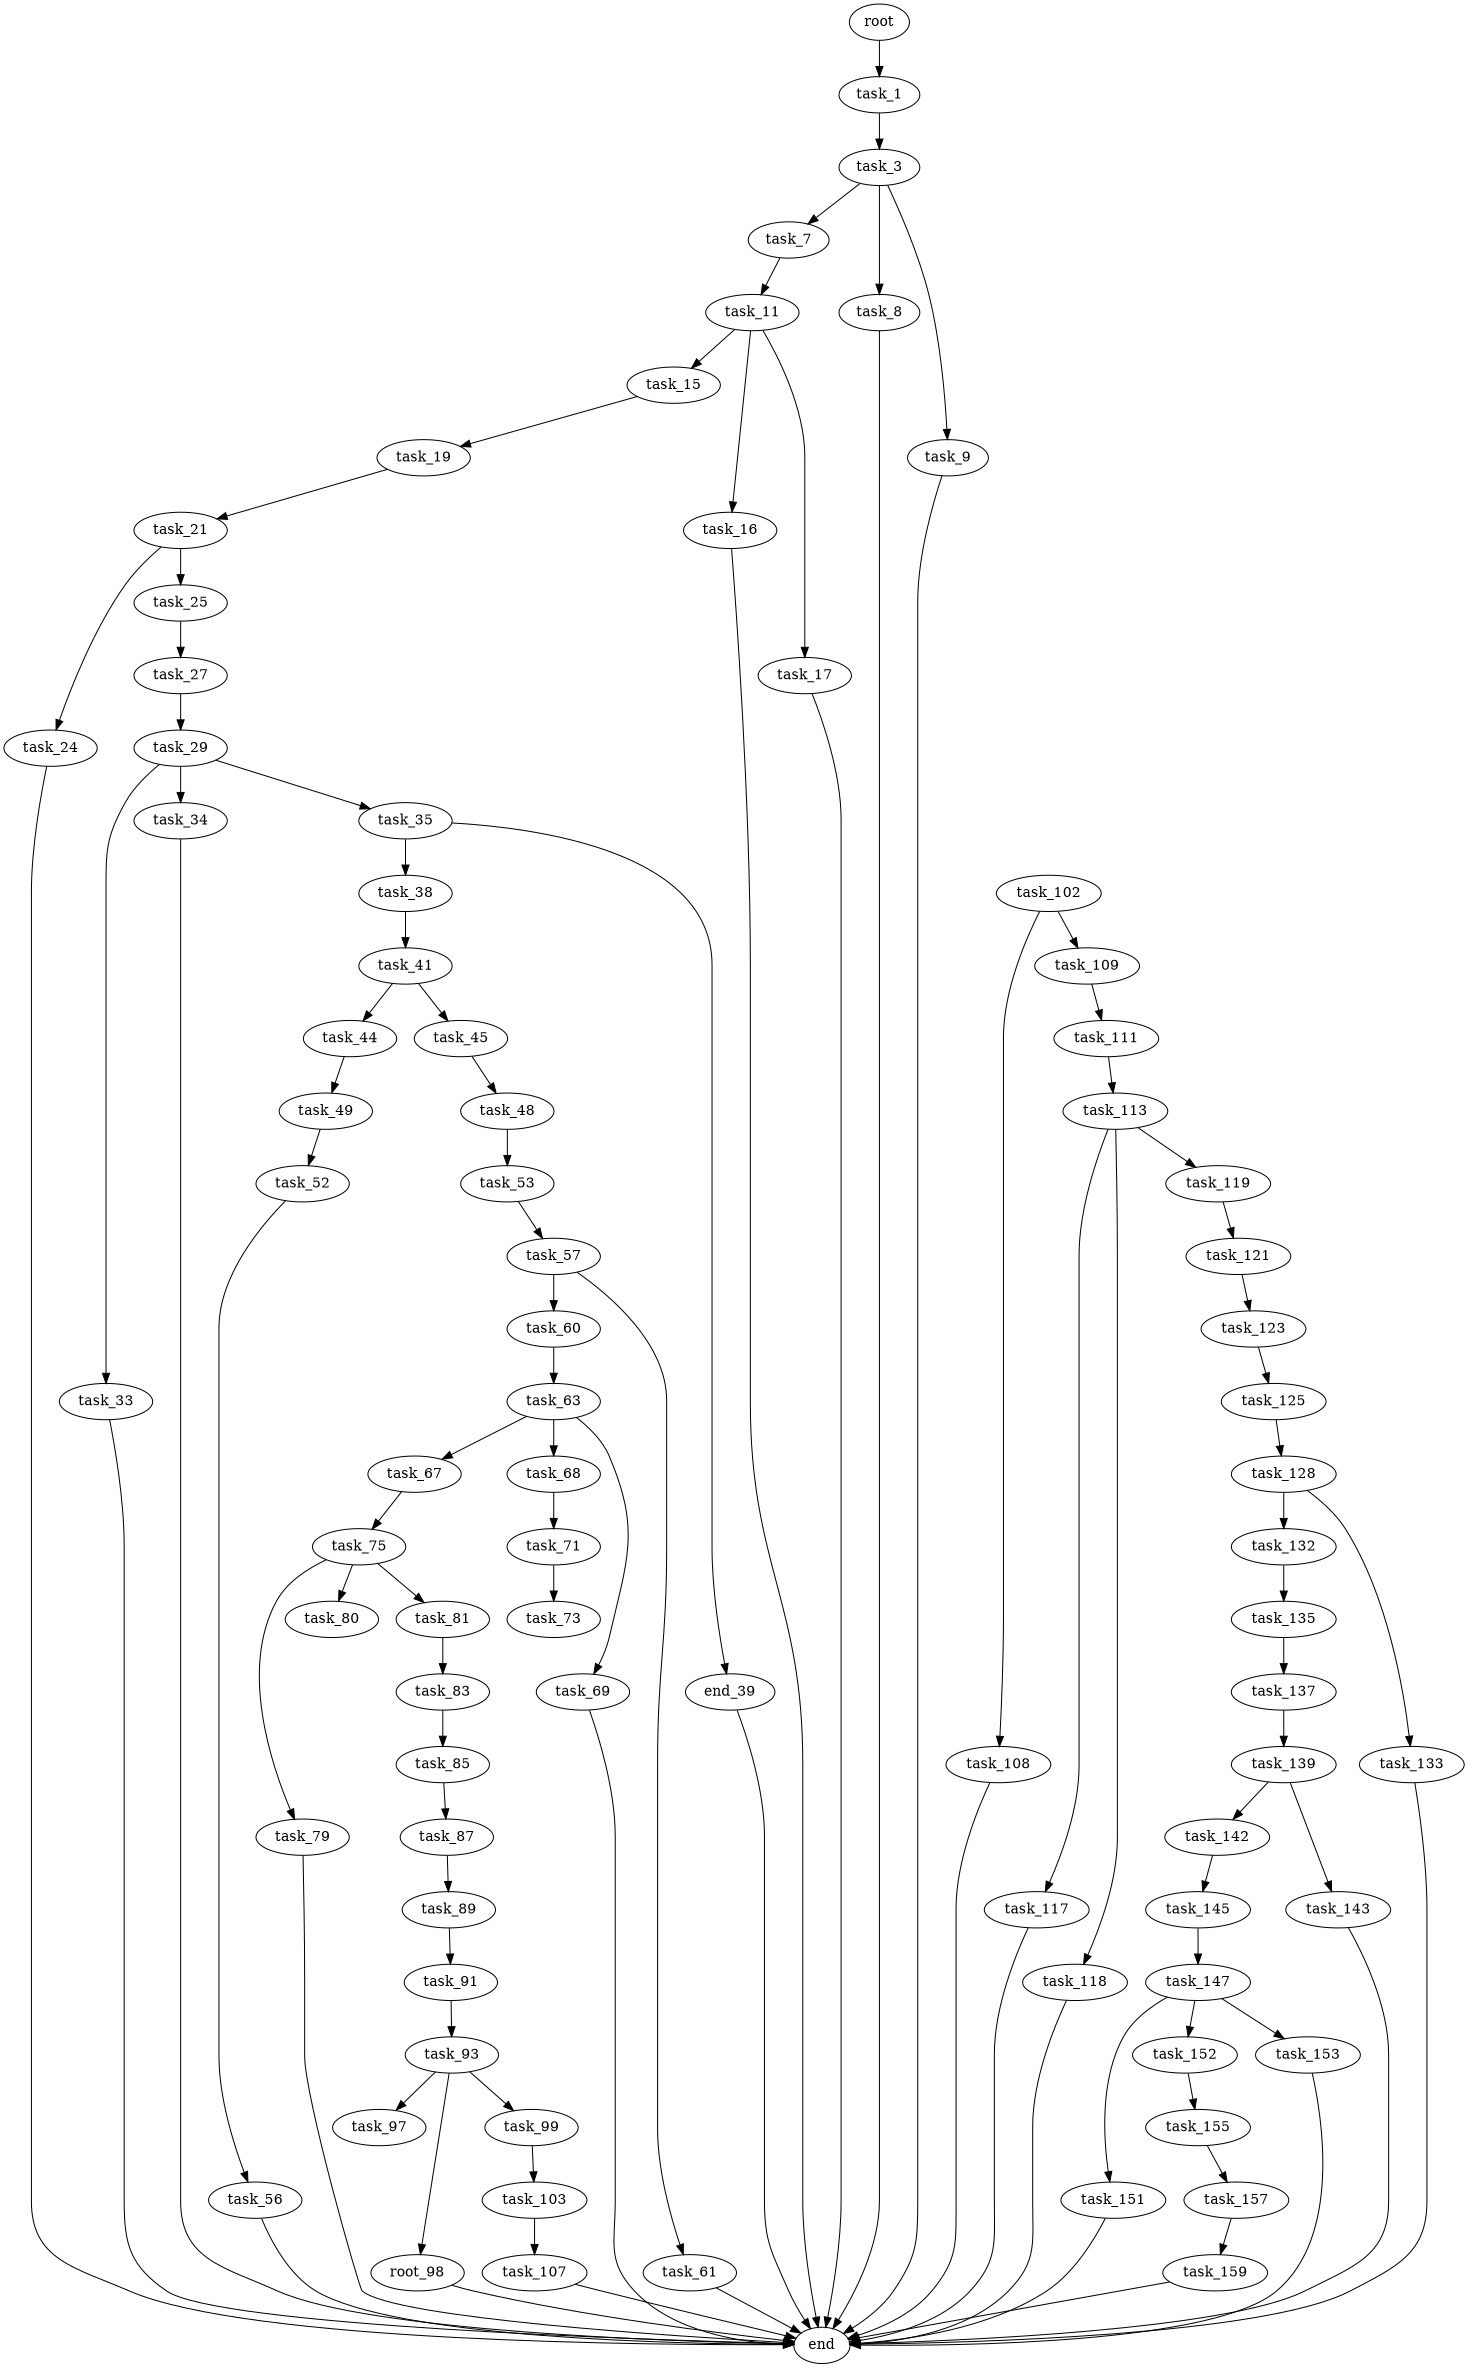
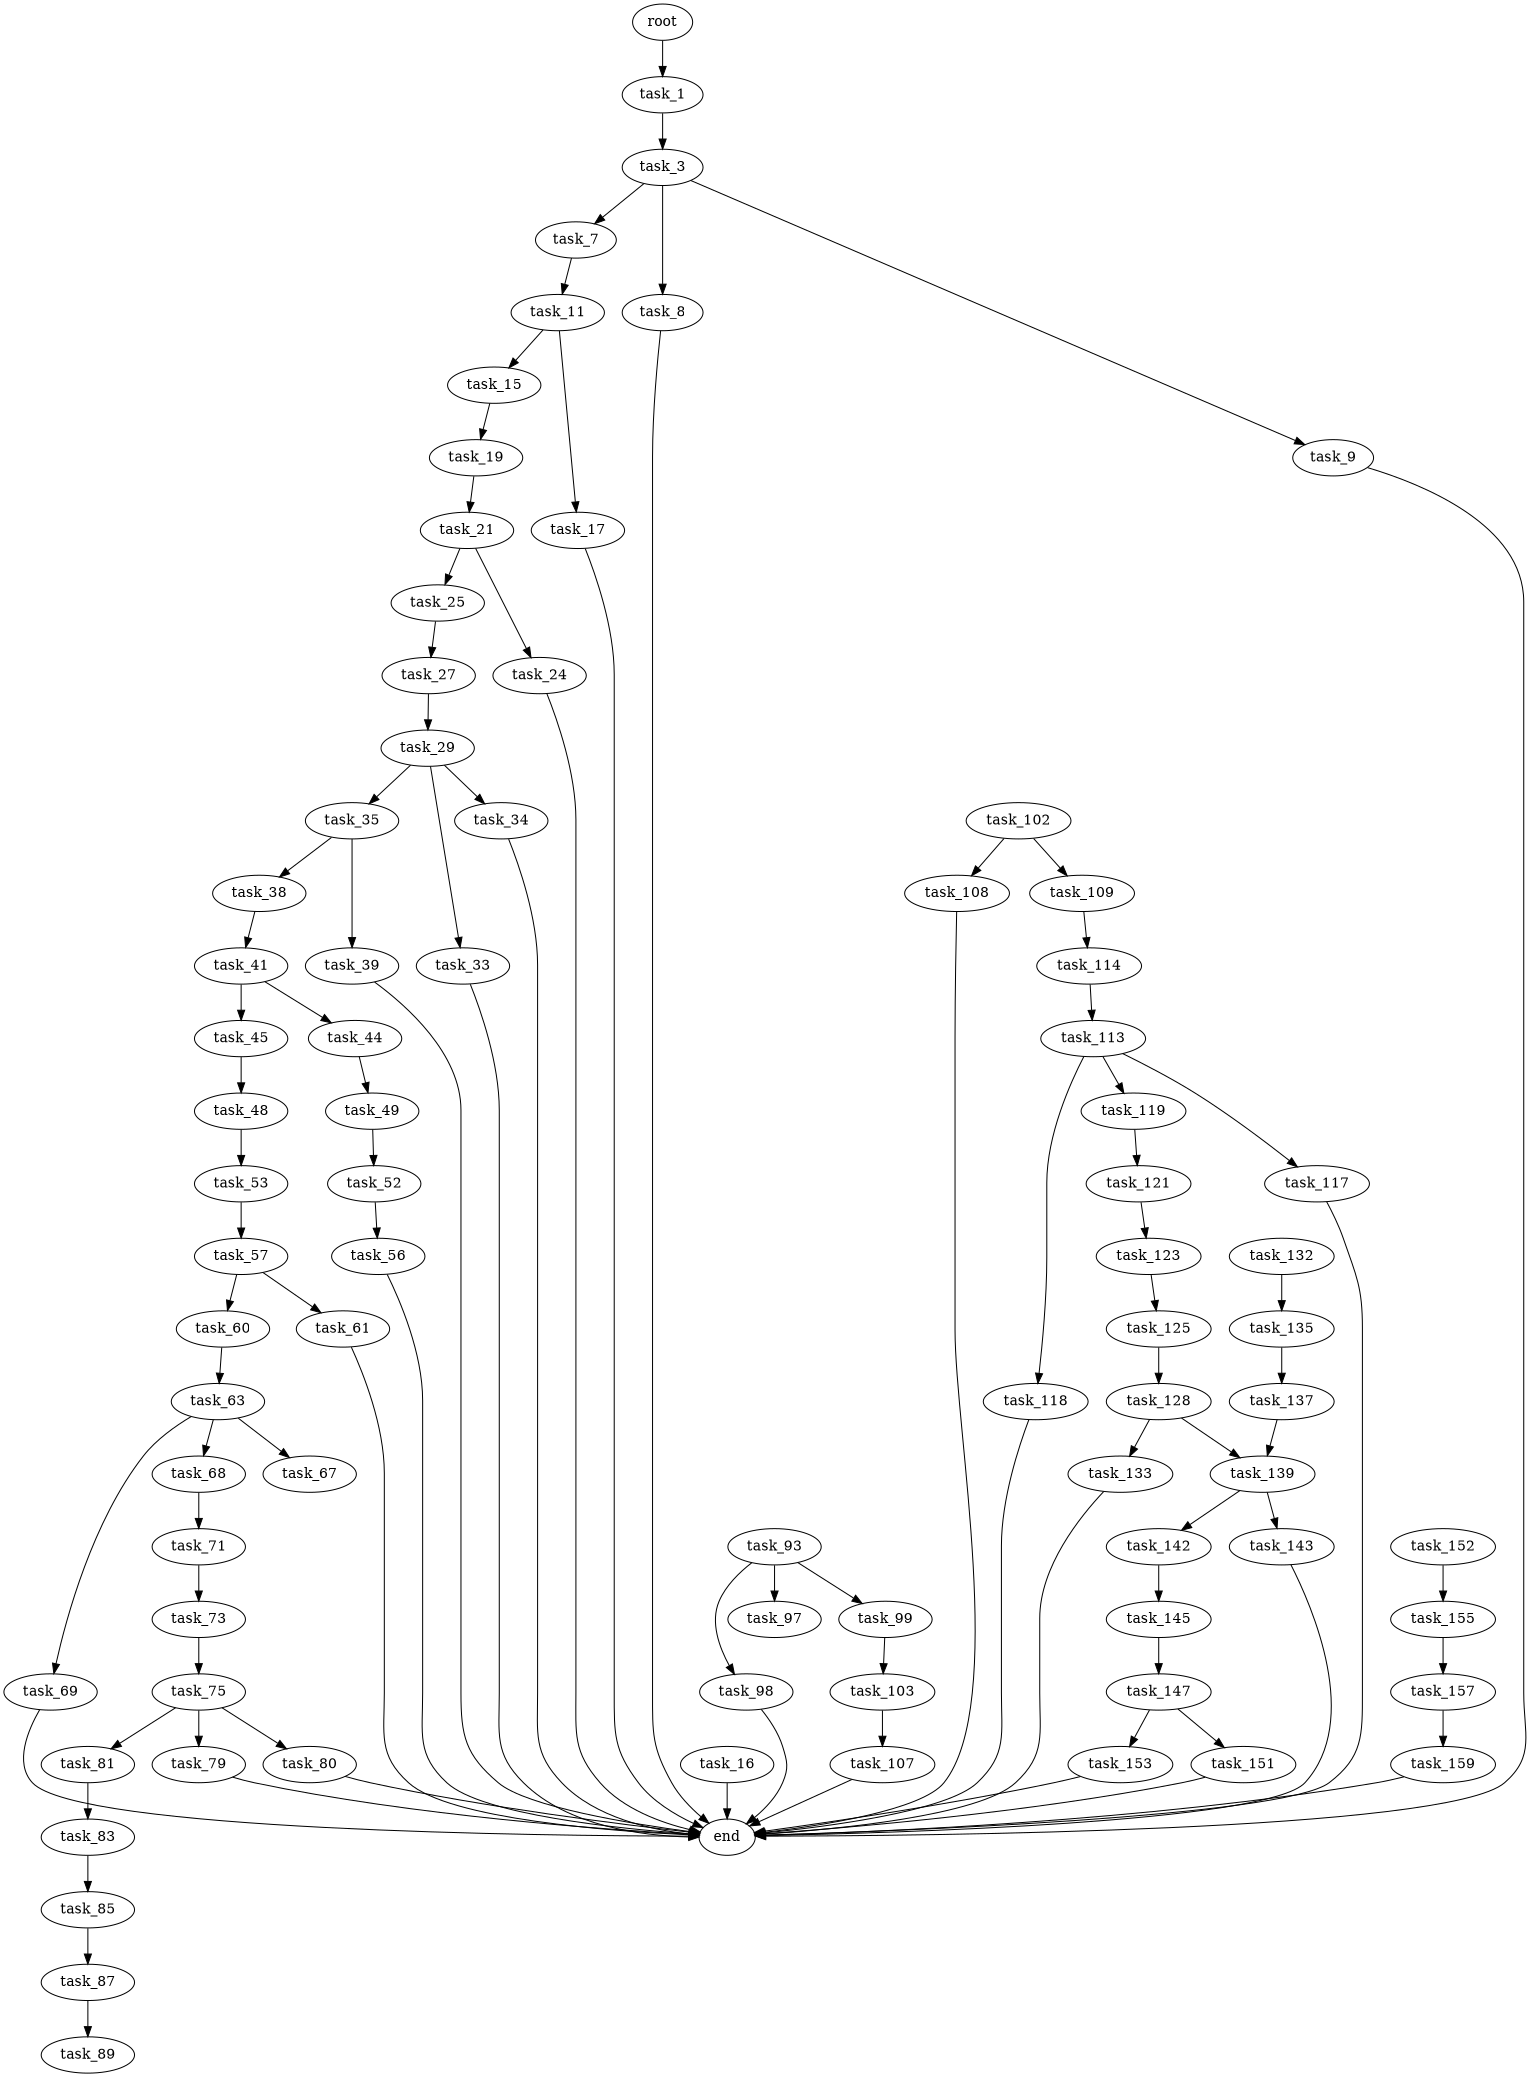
edge "task_11" -> "task_16": removed
node "task_111": label "task_111" -> "task_114"
edge "task_67" -> "task_75": now "task_73" -> "task_75"
edge "task_128" -> "task_132": now "task_128" -> "task_139"
node "end_39": label "end_39" -> "task_39"
edge "task_80" -> "end": added
node "task_91": removed
edge "task_147" -> "task_152": removed
node "root_98": label "root_98" -> "task_98"
